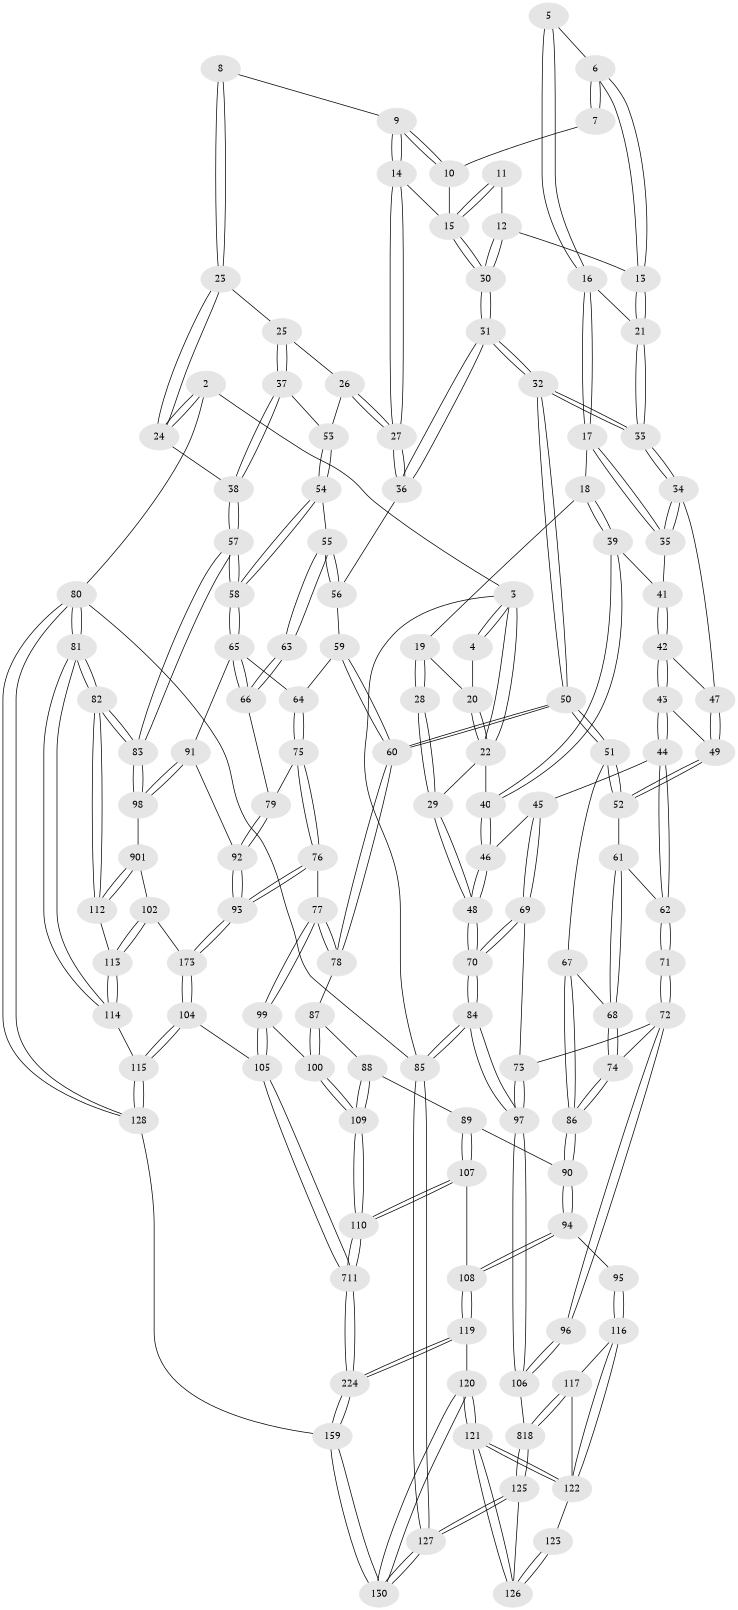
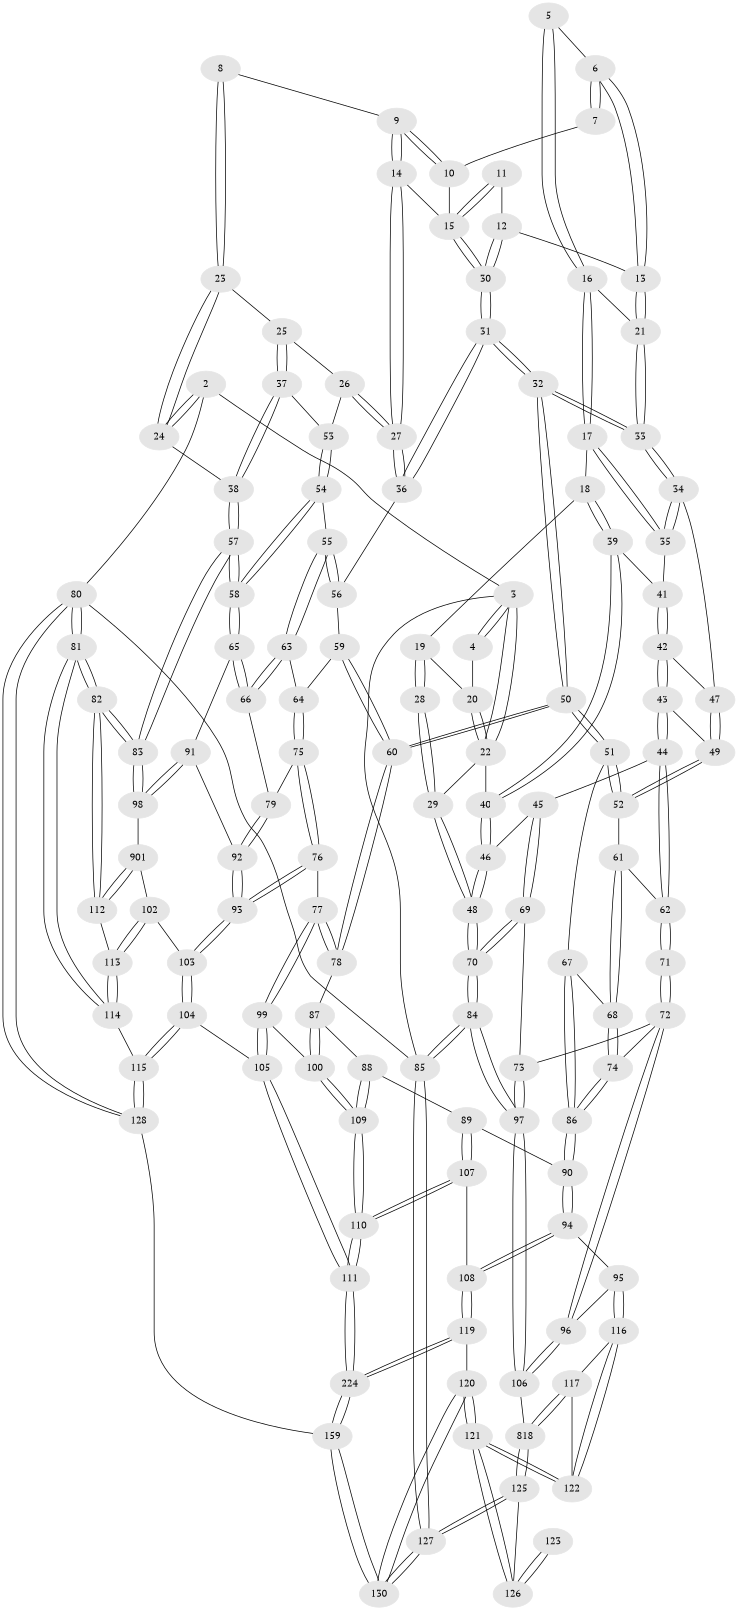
edge "65" -- "64": now "63" -- "64"
node "173": label "173" -> "103"
node "711": label "711" -> "111"
edge "95" -- "96": added
edge "122" -- "123": removed
